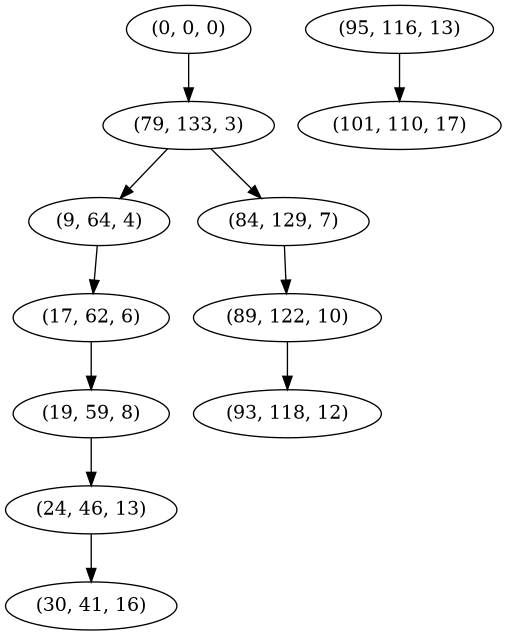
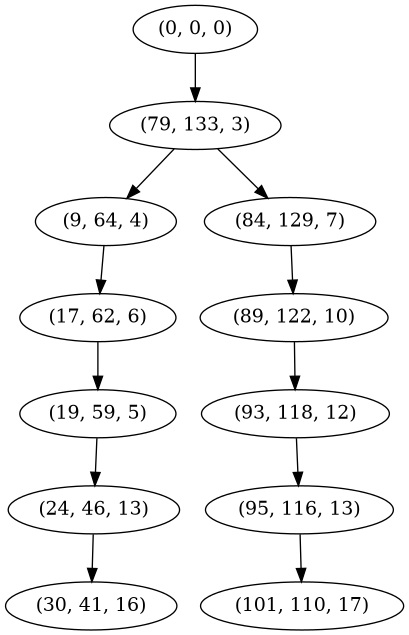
node "(19, 59, 8)": label "(19, 59, 8)" -> "(19, 59, 5)"
edge "(93, 118, 12)" -> "(95, 116, 13)": added
